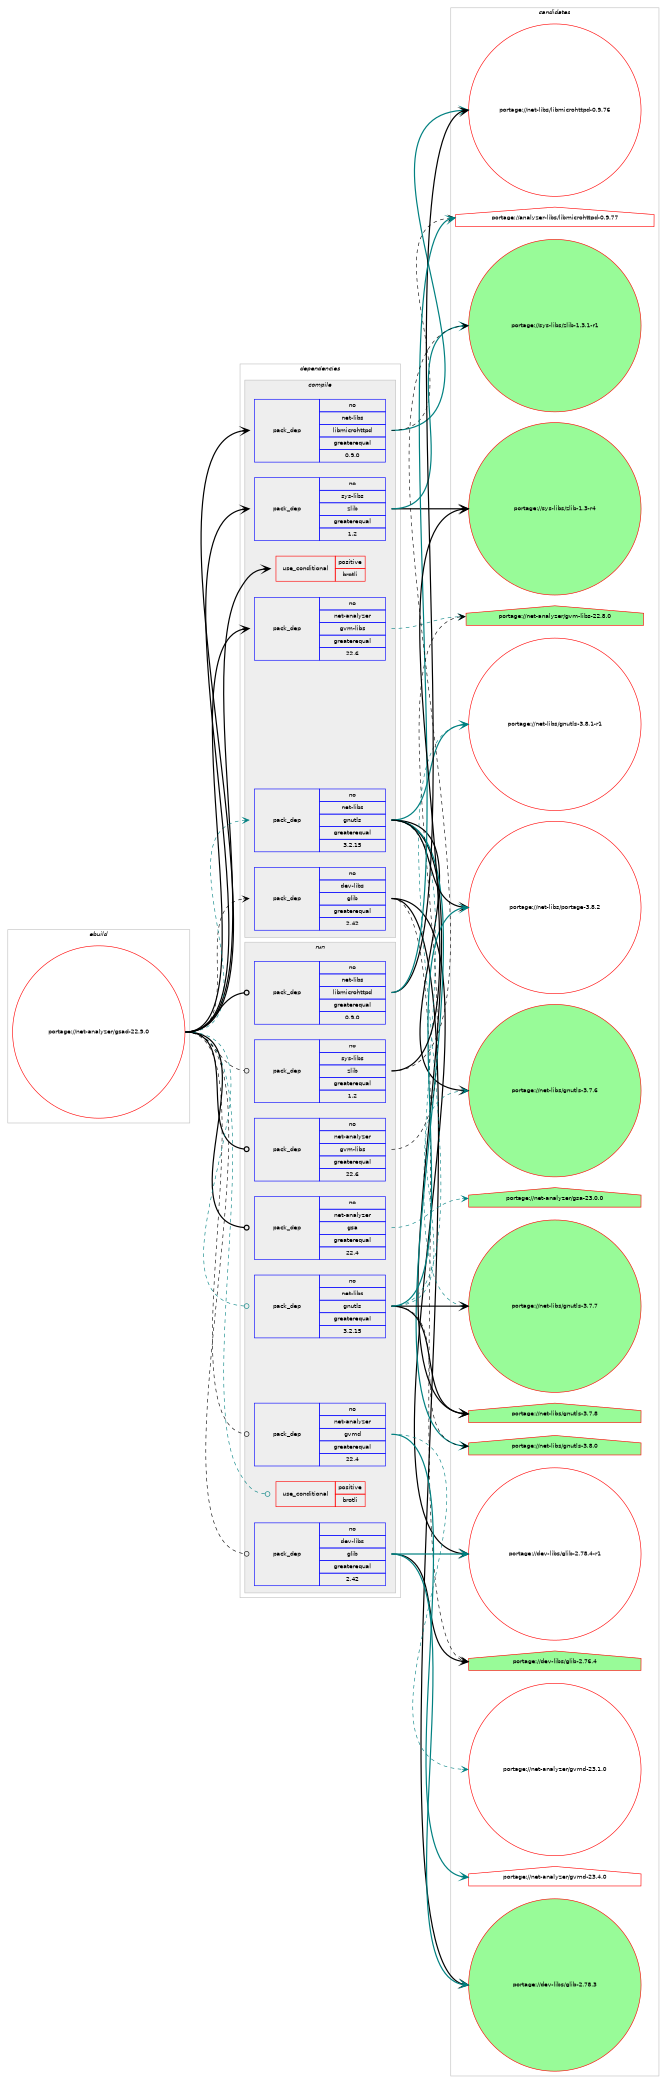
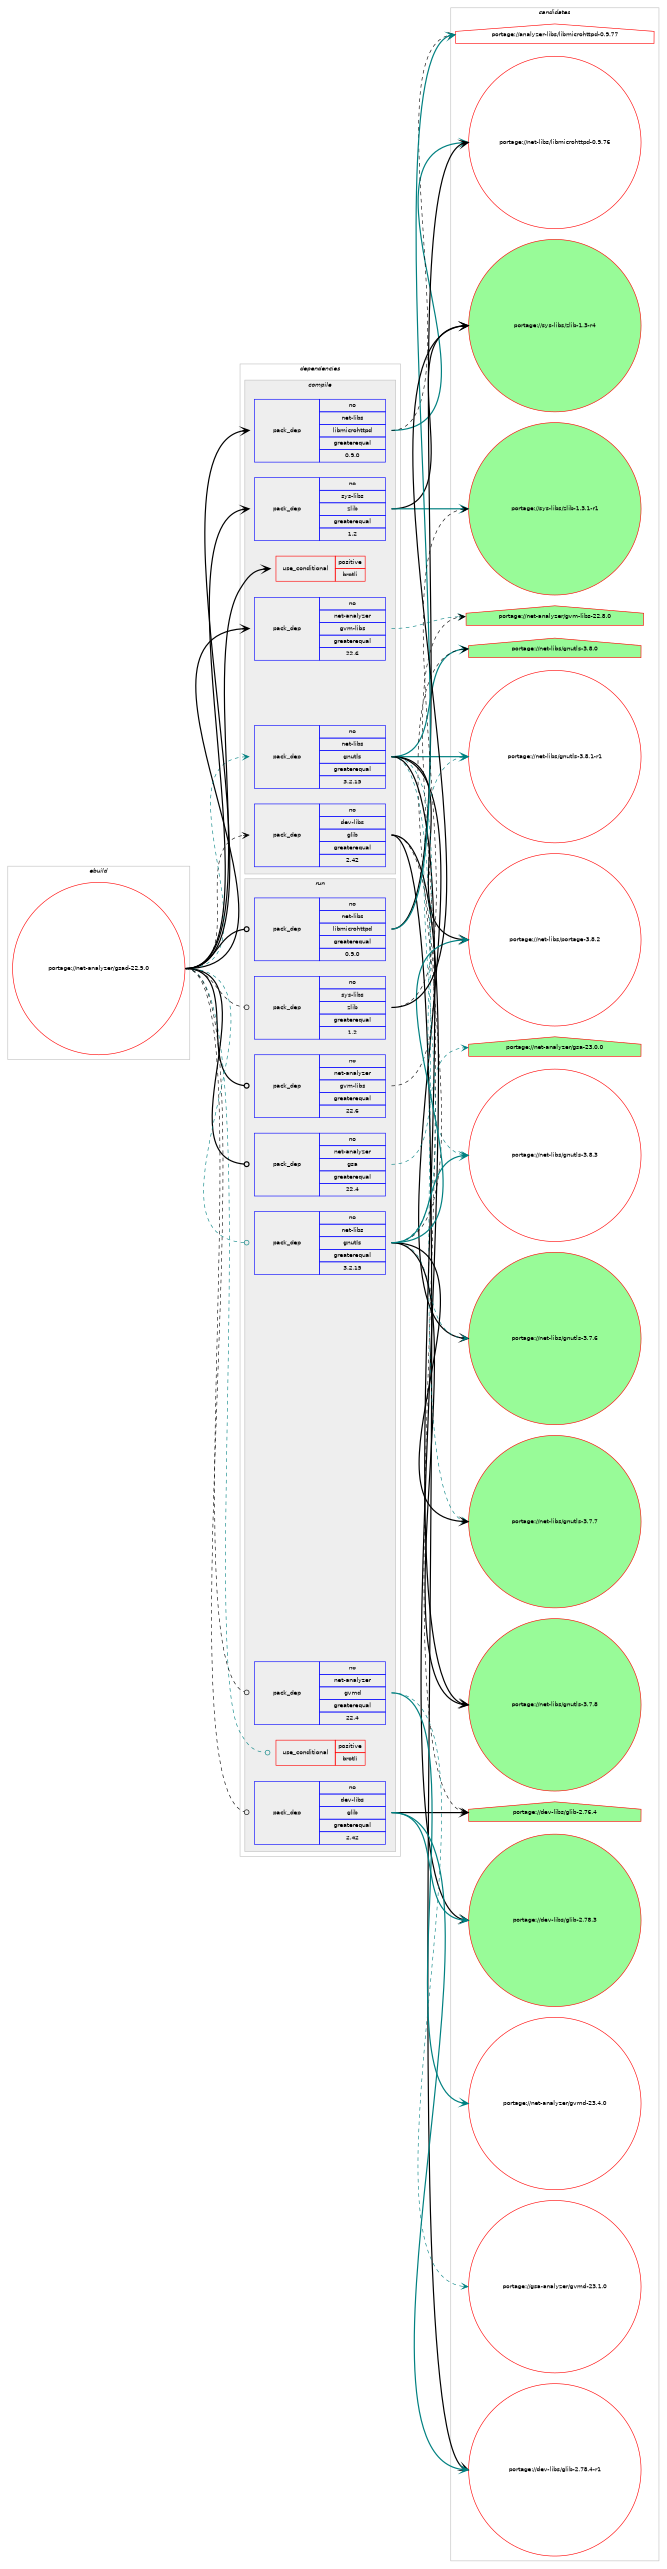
node "portage://net-libs/gnutls-3.8.3": added
node "portage://net-libs/gnutls-3.7.8": shape house -> circle
node "portage://net-analyzer/gvmd-23.1.0": label "portage://net-analyzer/gvmd-23.1.0" -> "portage://gsa-analyzer/gvmd-23.1.0"
node "portage://net-analyzer/gvmd-23.4.0": shape house -> circle
